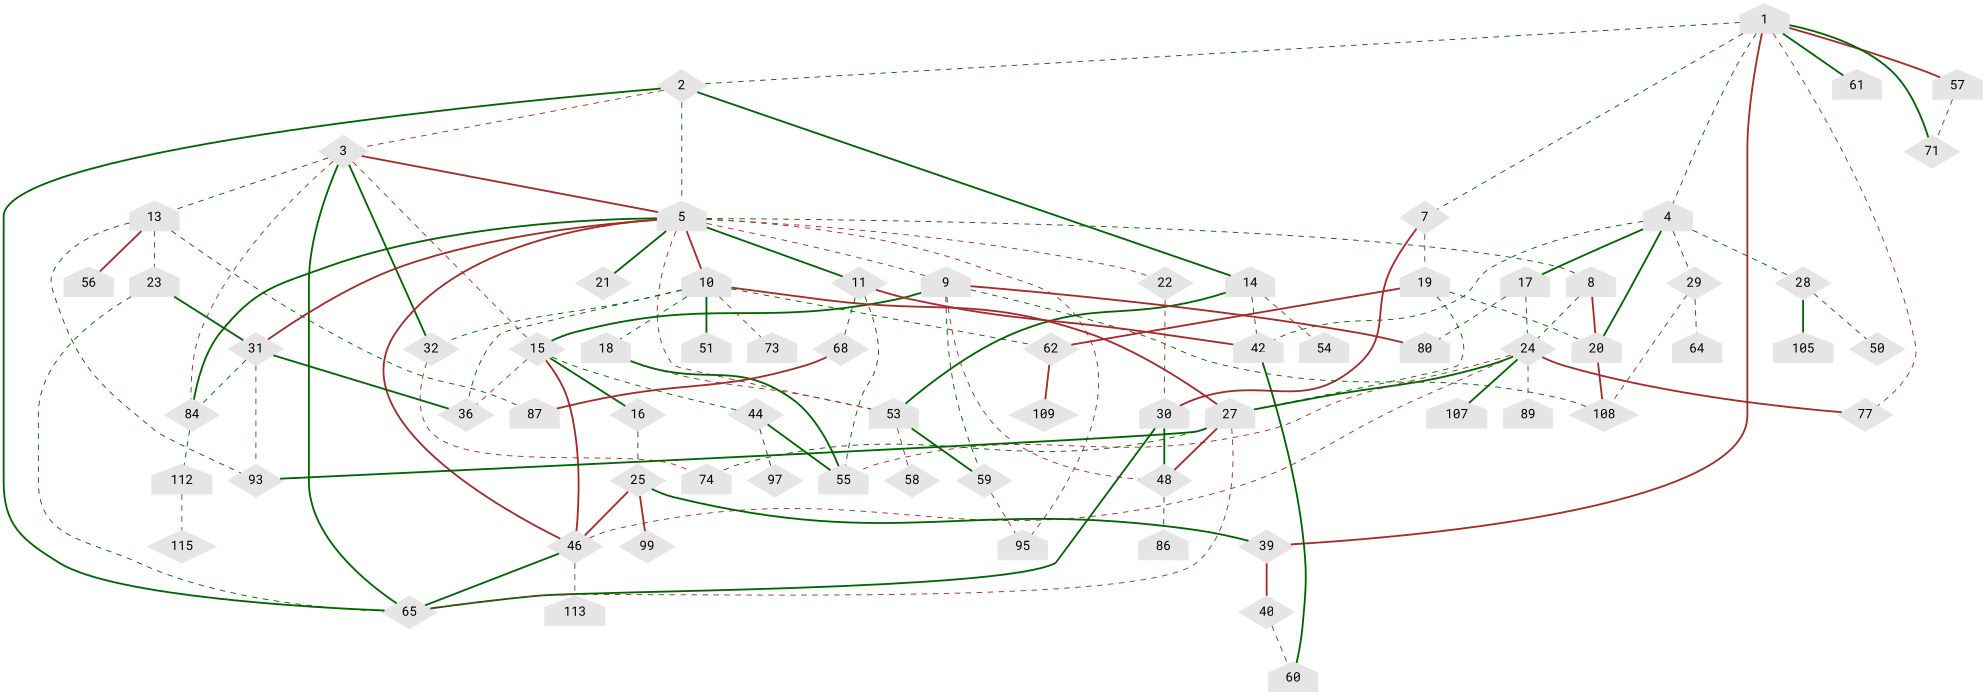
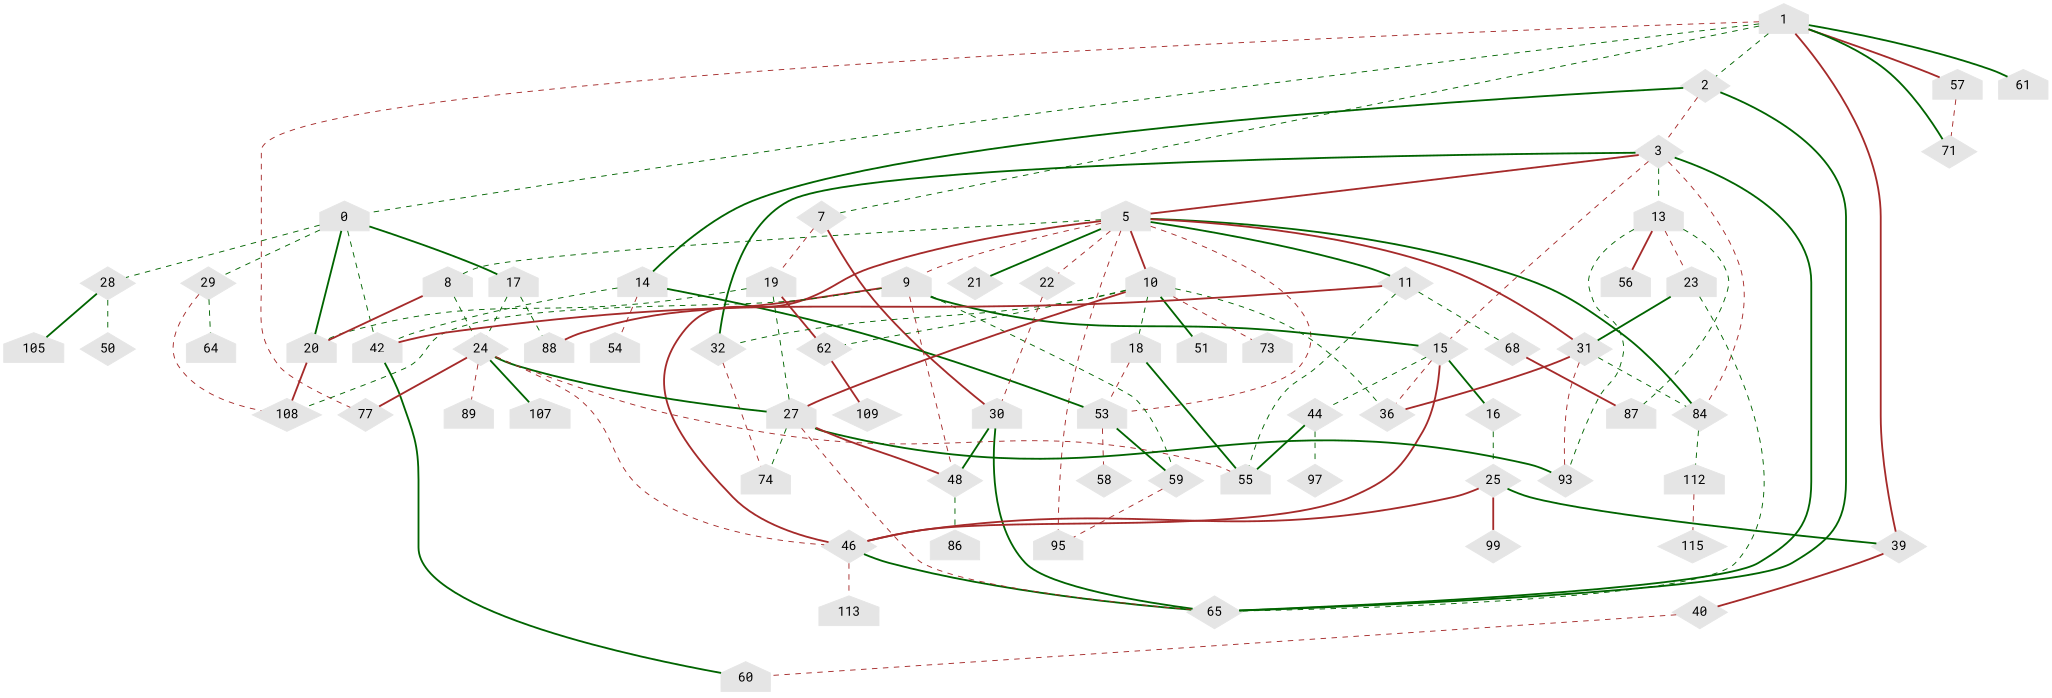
edge "2" -- "5": removed
node "4": label "4" -> "0"
node "80": label "80" -> "88"
edge "31" -- "36": color darkgreen -> brown
